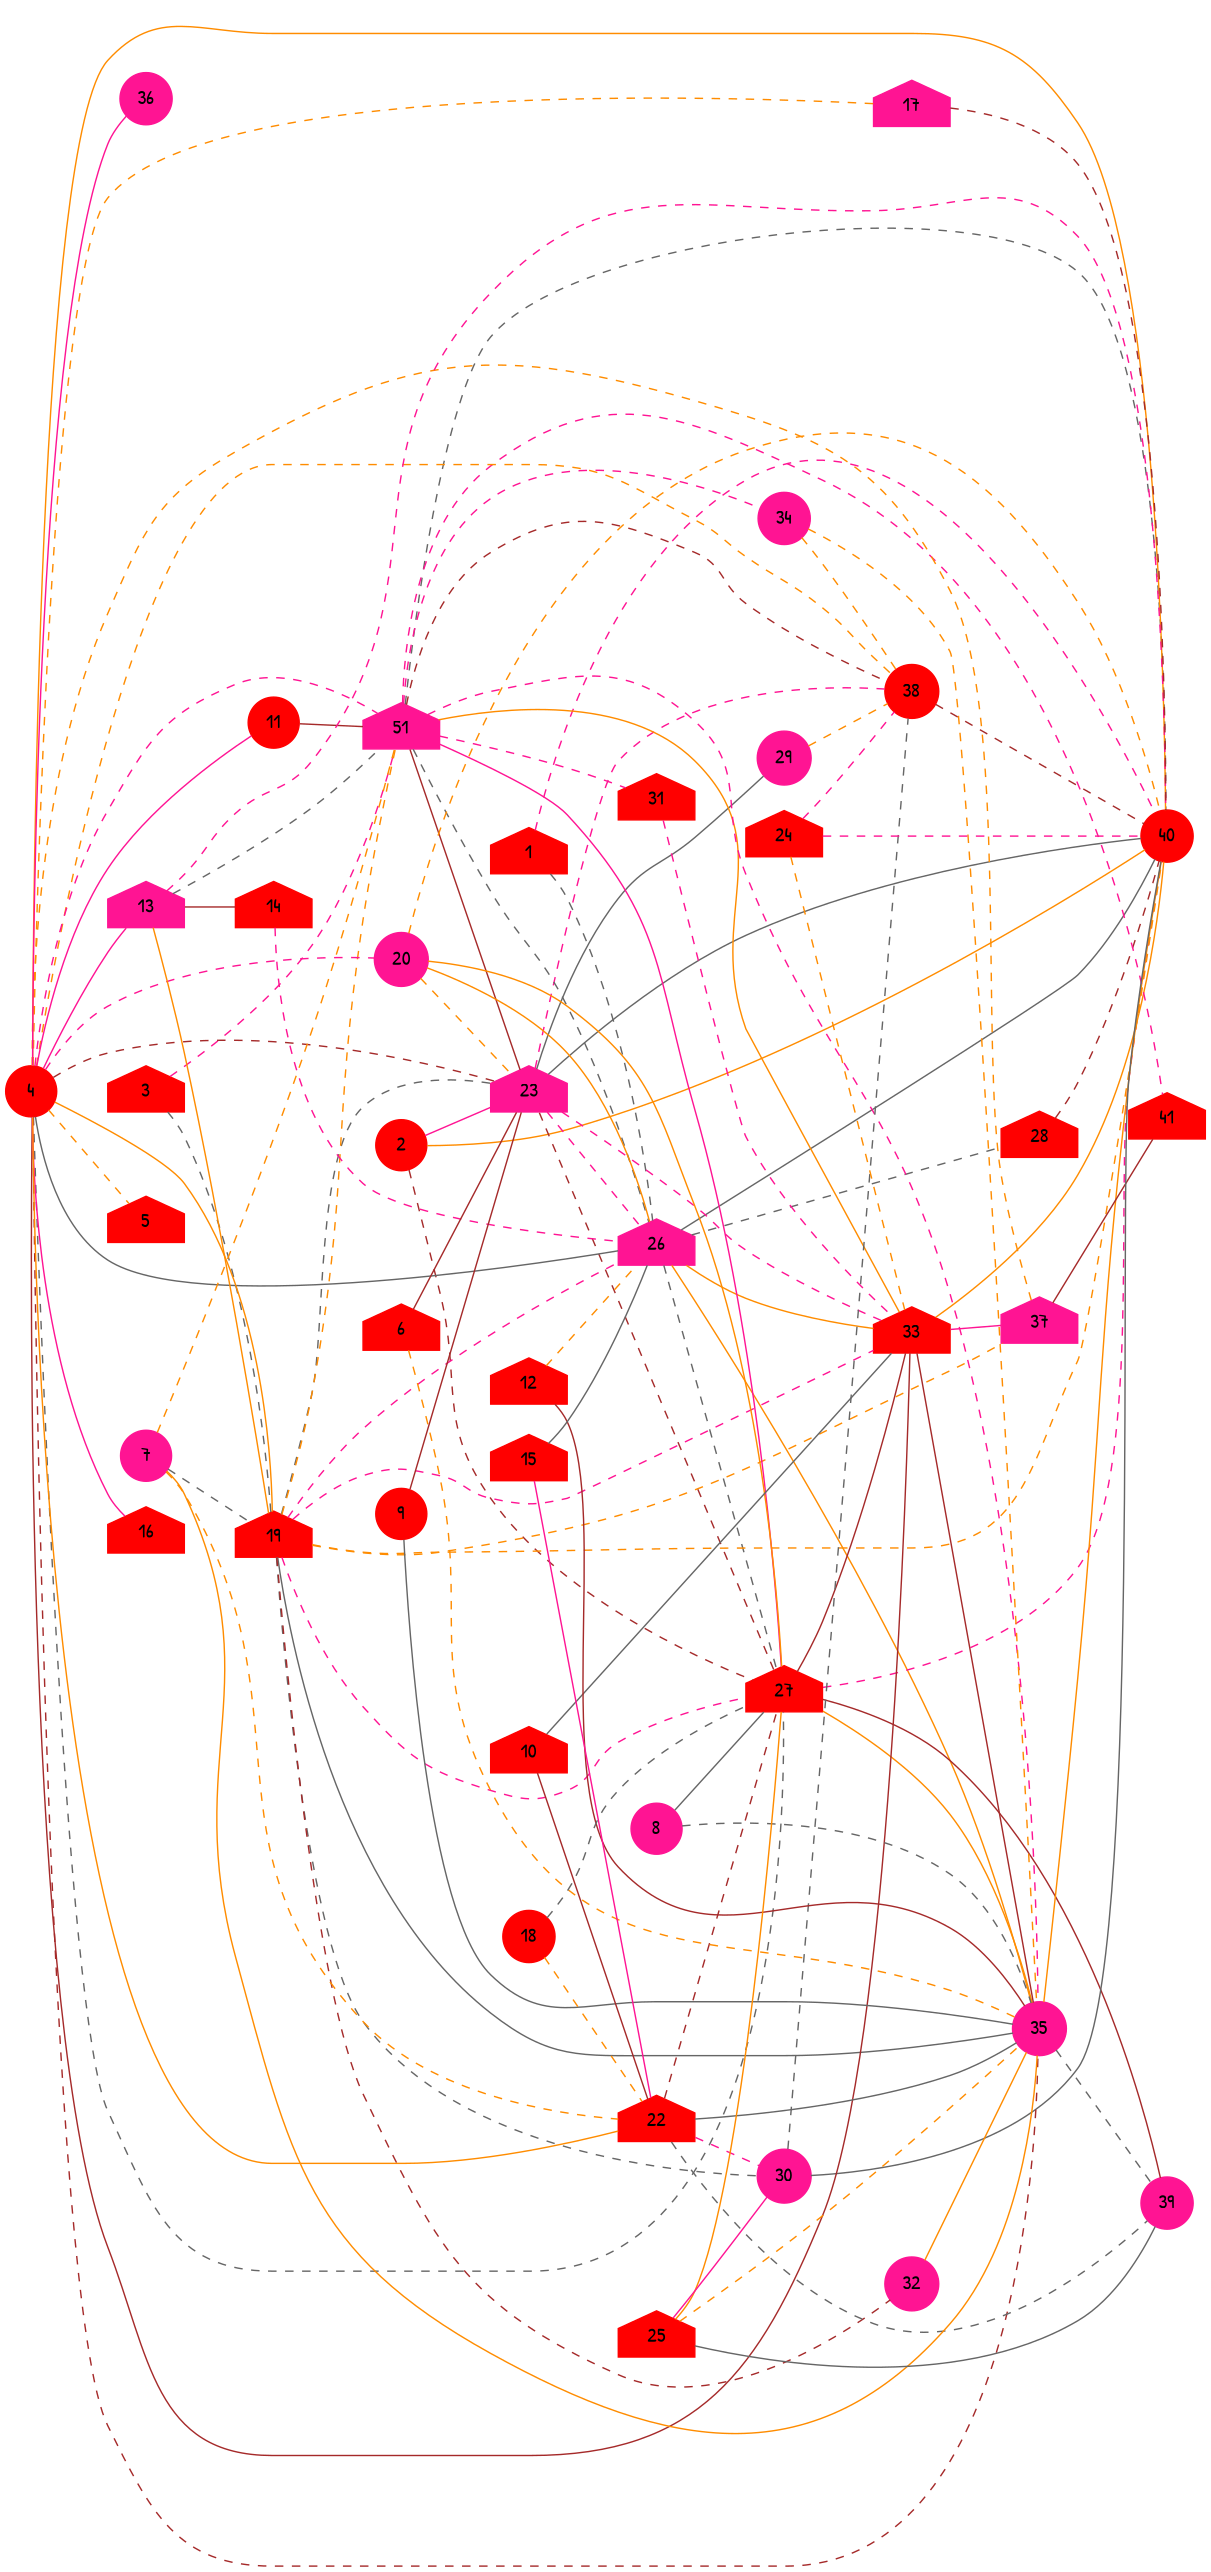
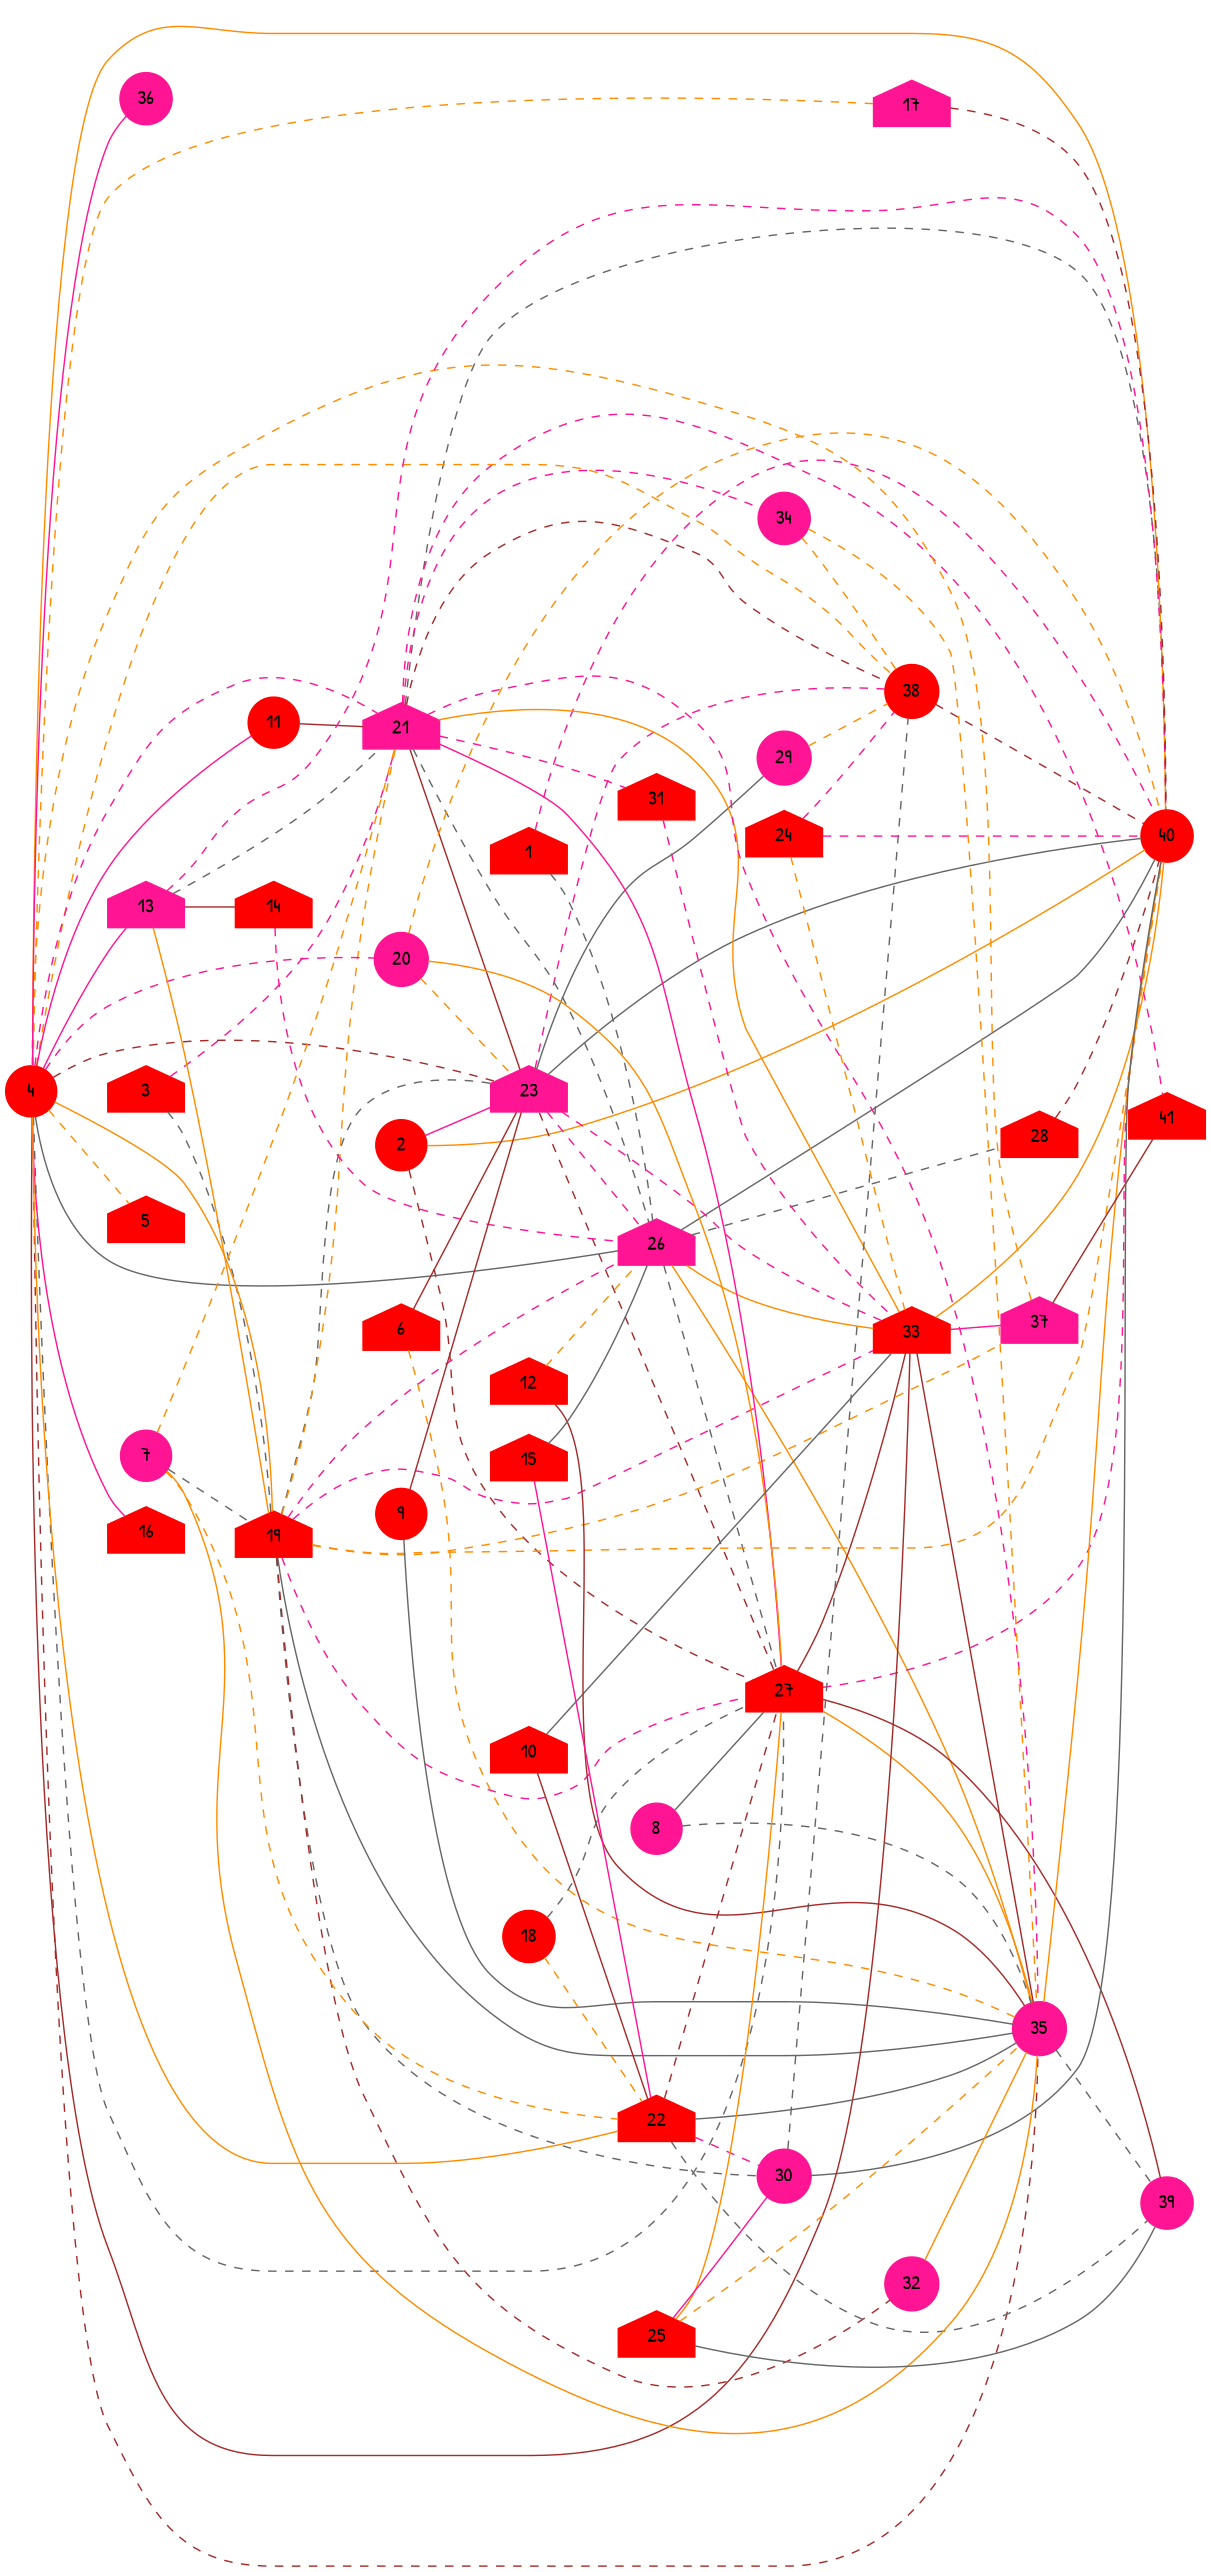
node "51": label "51" -> "21"
edge "20" -- "26": removed
